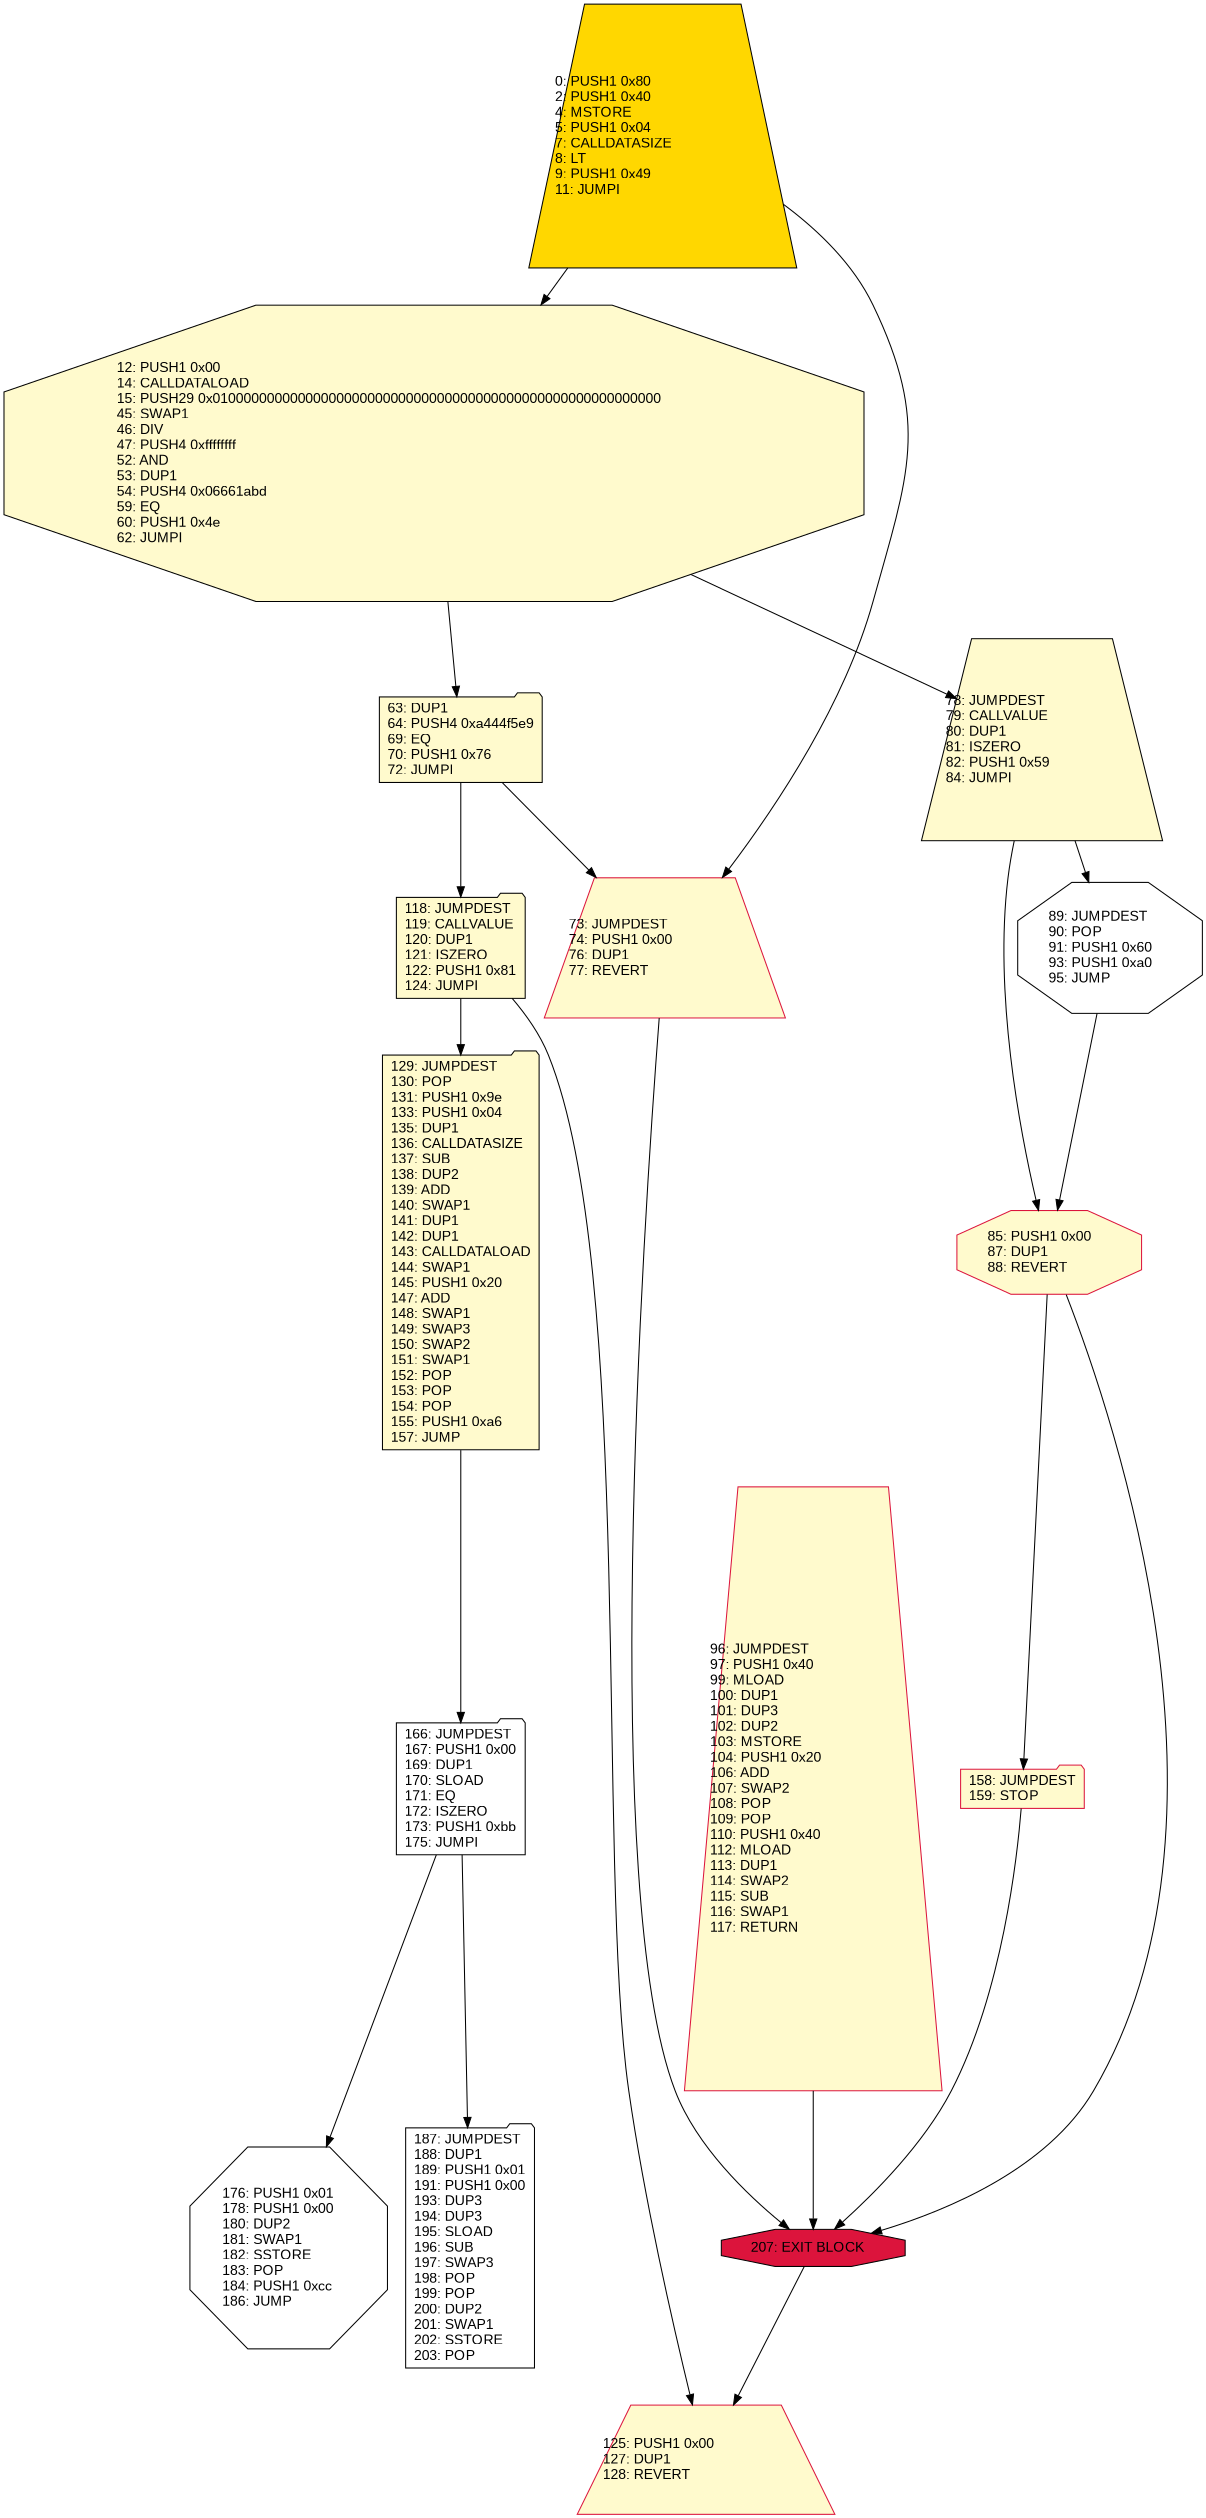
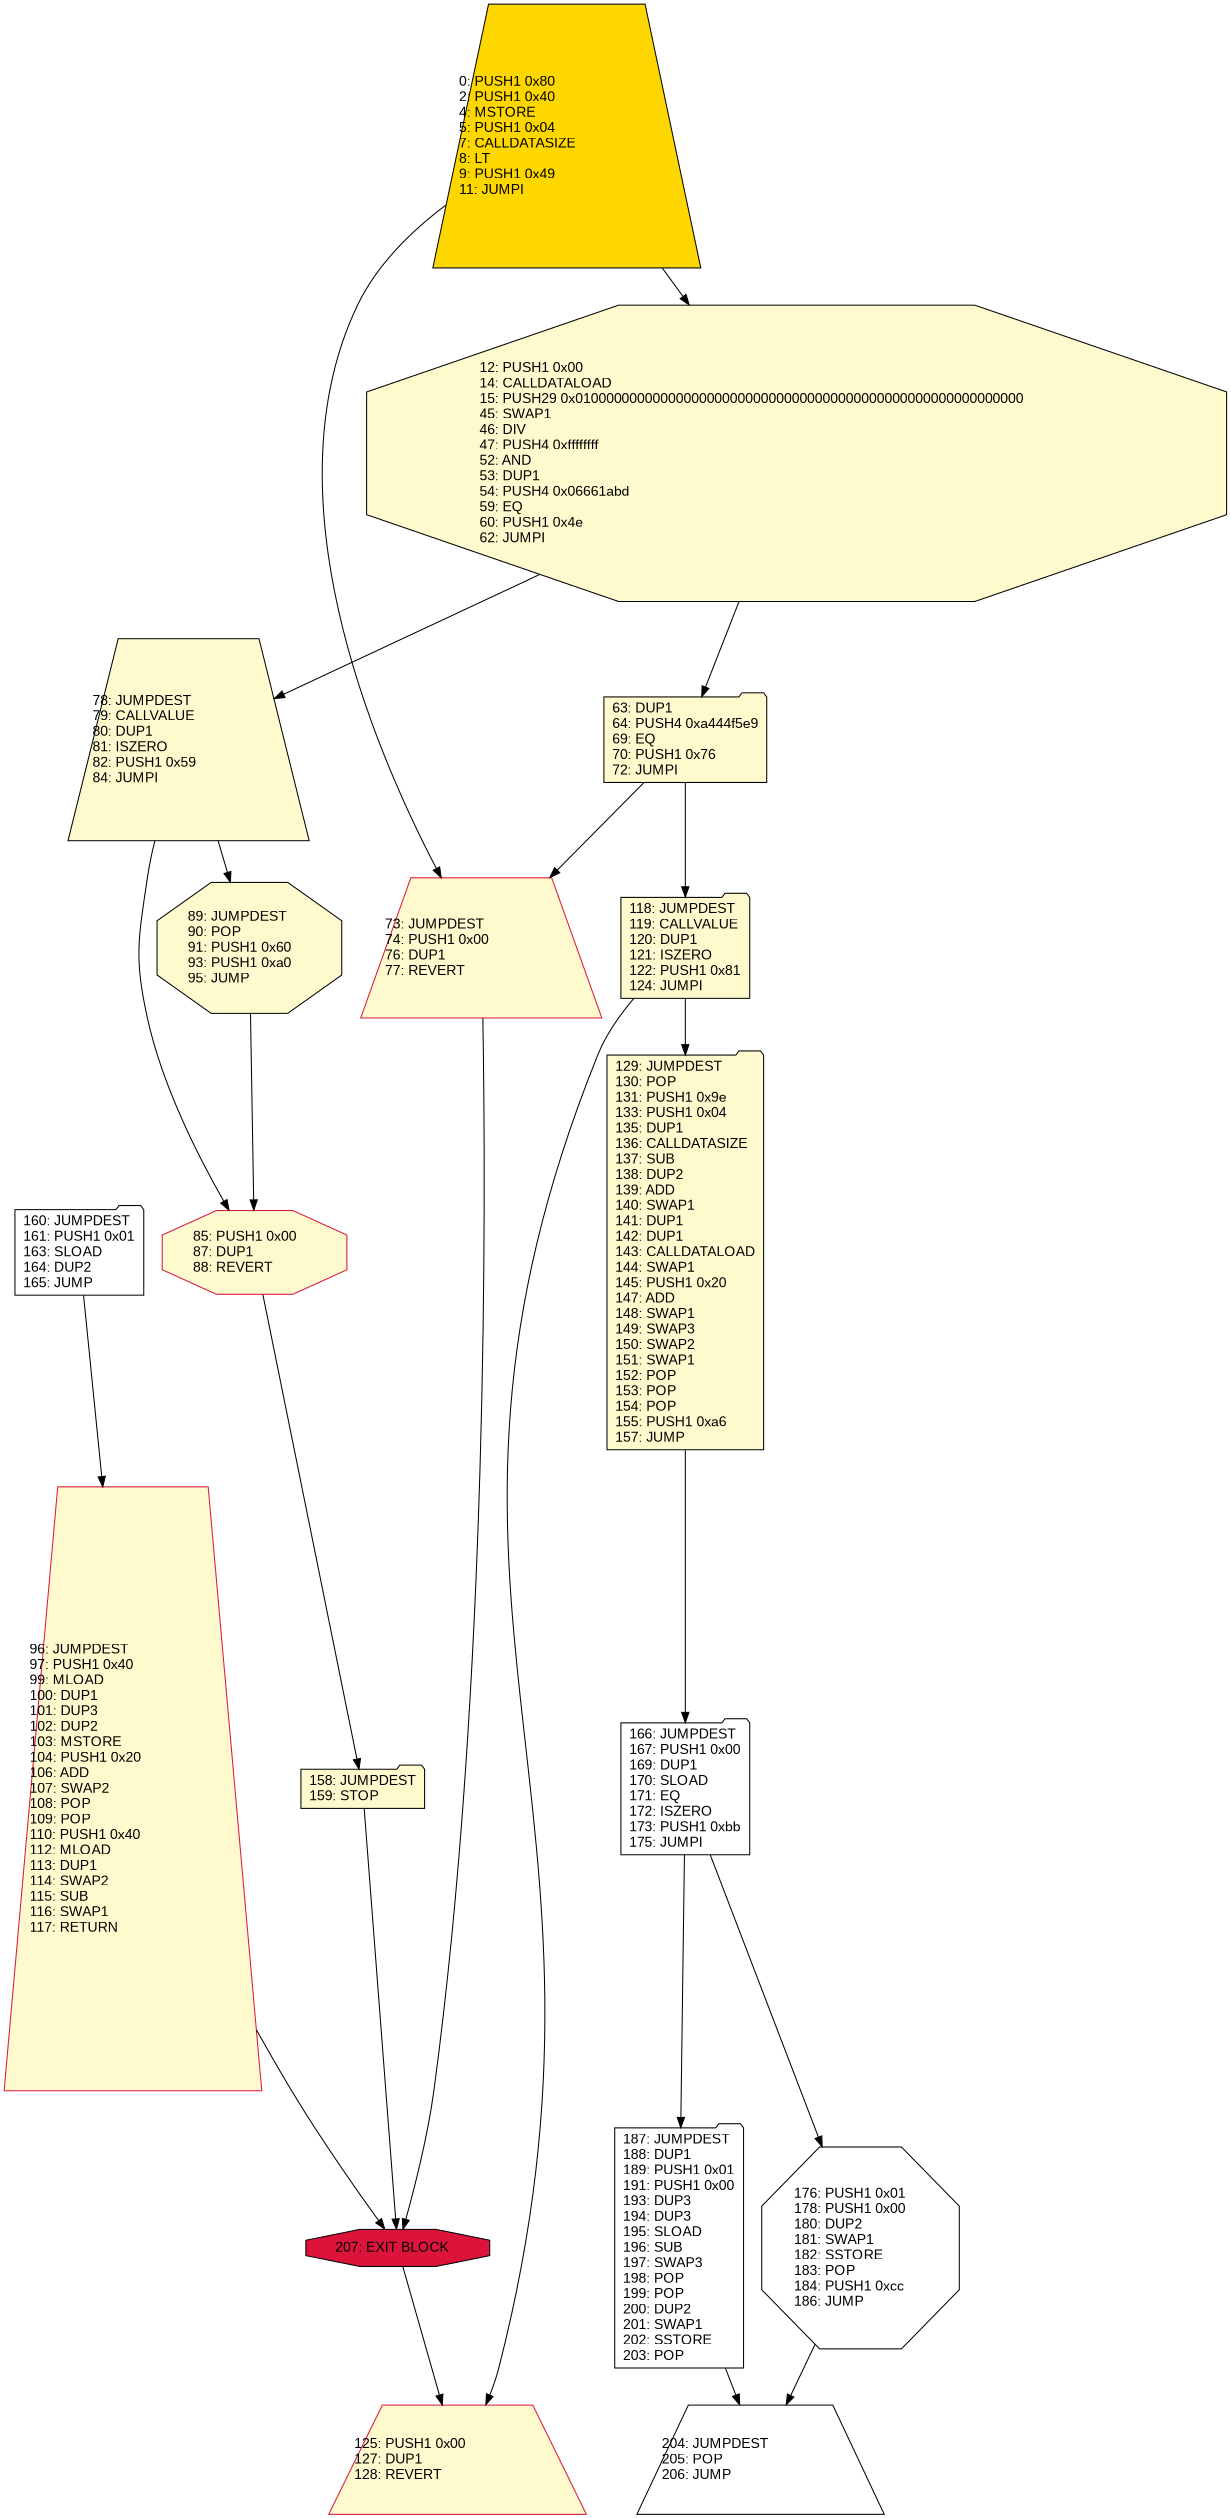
node "89: JUMPDEST 90: POP 91: PUSH1 0x60 93: PUSH1 0xa0 95: JUMP": fillcolor white -> lemonchiffon
node "160: JUMPDEST 161: PUSH1 0x01 163: SLOAD 164: DUP2 165: JUMP": added
node "158: JUMPDEST 159: STOP": color crimson -> black
edge "85: PUSH1 0x00 87: DUP1 88: REVERT" -> "207: EXIT BLOCK": removed
node "204: JUMPDEST 205: POP 206: JUMP": added
